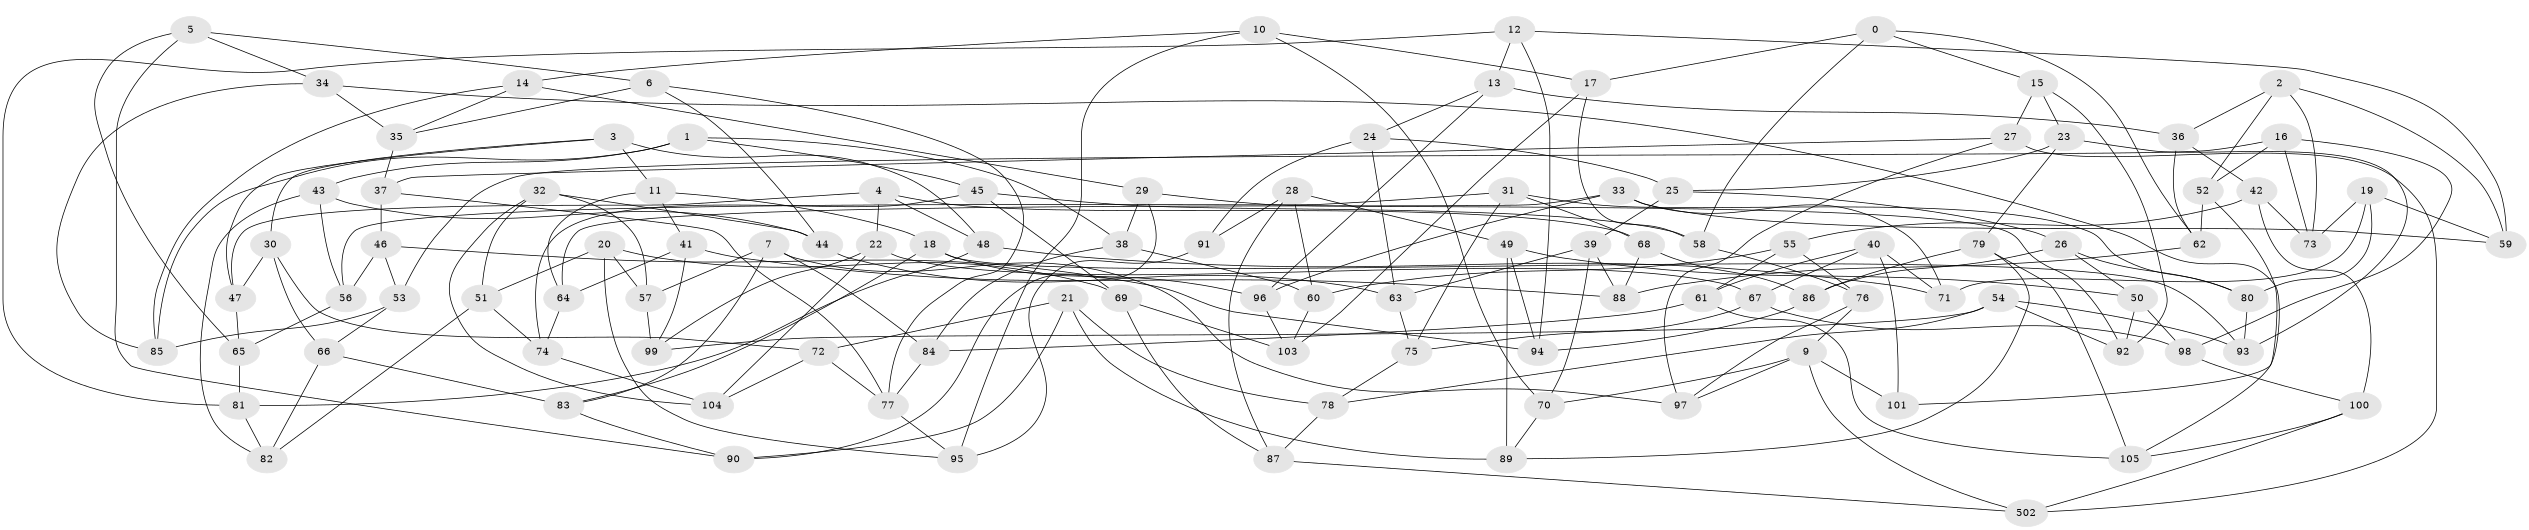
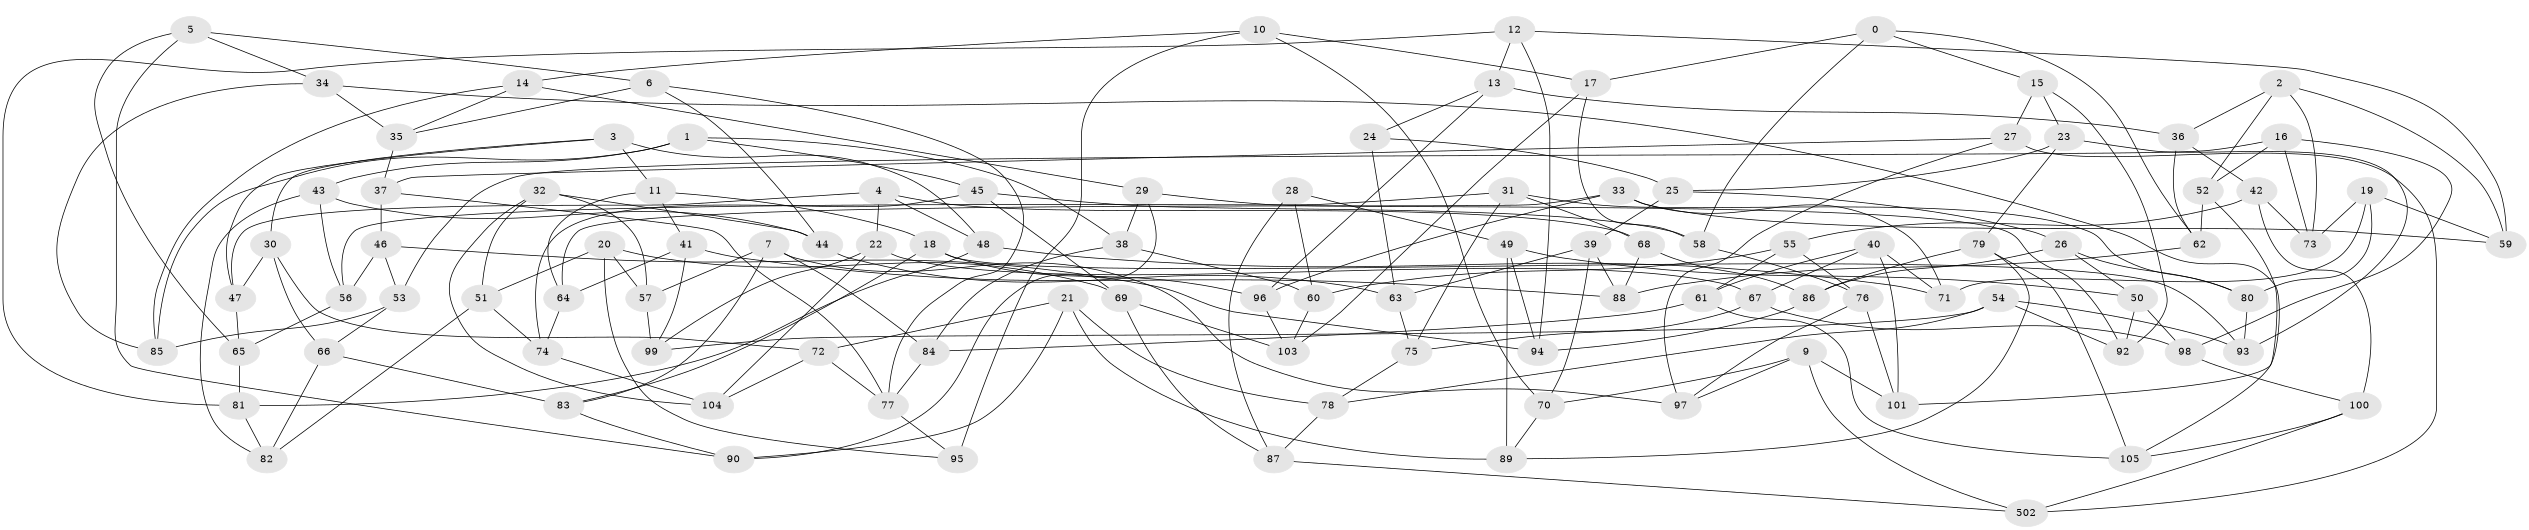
node "91": removed
edge "76" -- "9": now "76" -- "101"
